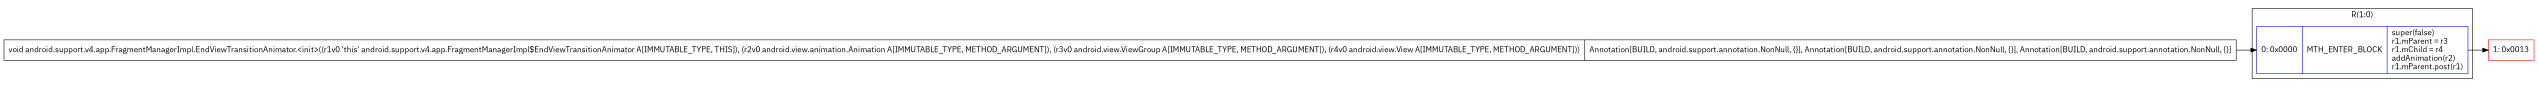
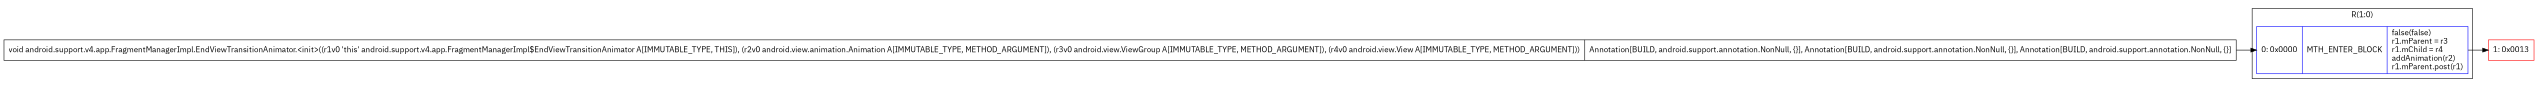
node "0: 0x0000": text "super(false)" -> "false(false)"
